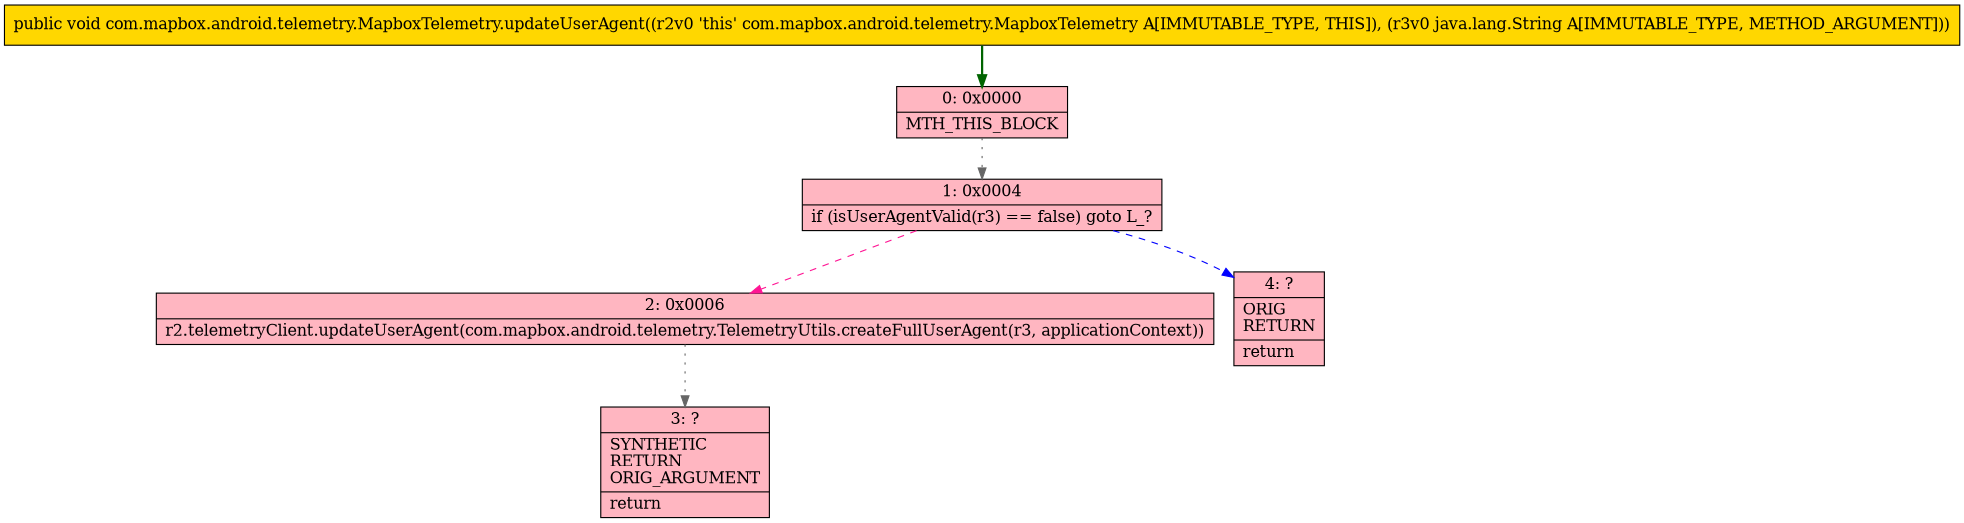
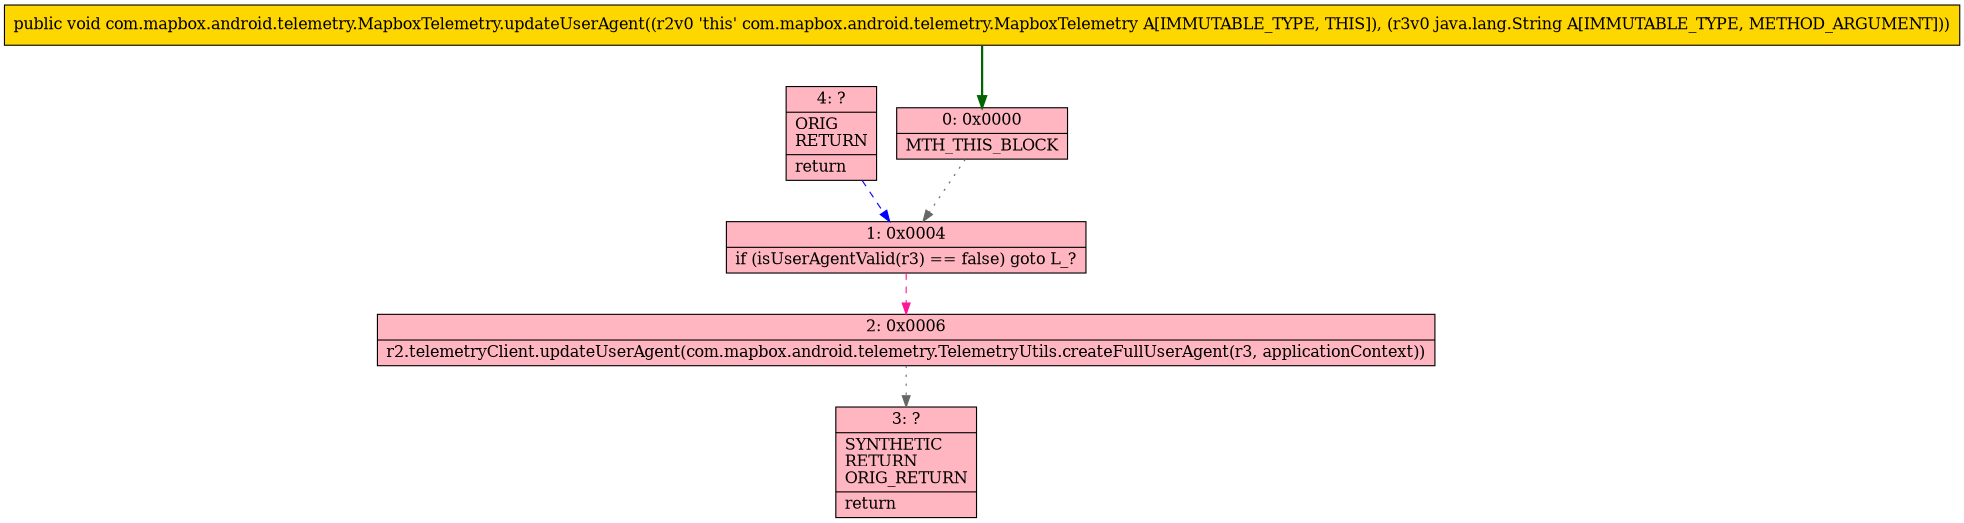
edge "1: 0x0004" -> "4: ?": reversed
node "3: ?": text "ORIG_ARGUMENT" -> "ORIG_RETURN"
